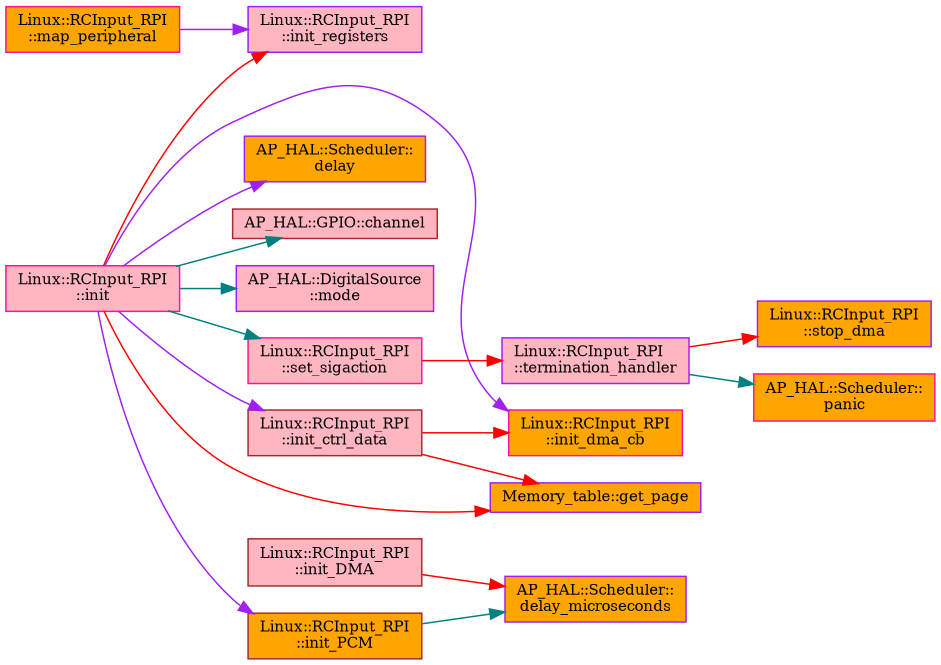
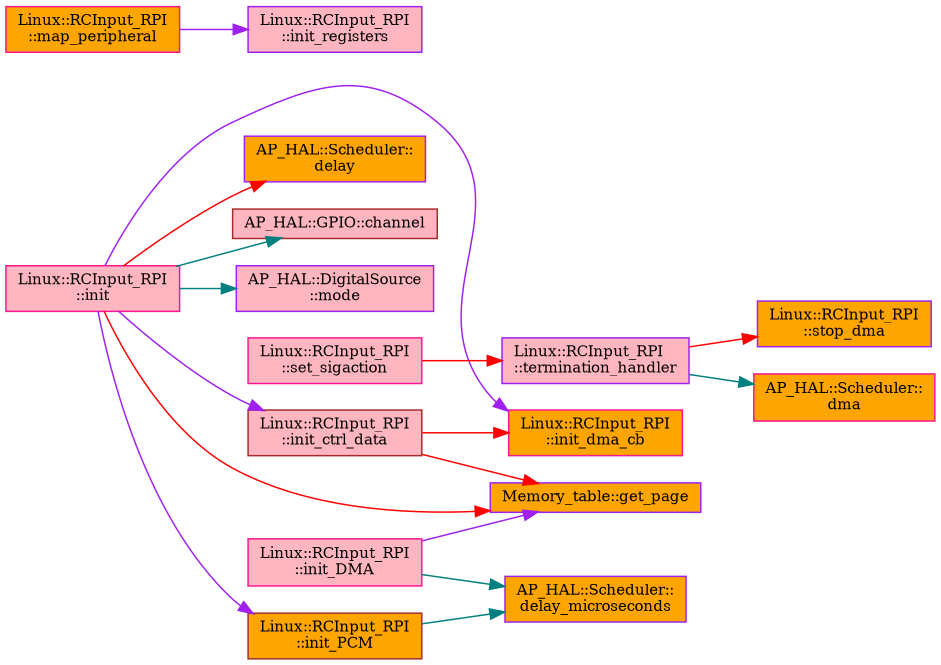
edge "Linux::RCInput_RPI ::init" -> "Linux::RCInput_RPI ::init_registers": removed
edge "Linux::RCInput_RPI ::init" -> "AP_HAL::Scheduler:: delay": color purple -> red
edge "Linux::RCInput_RPI ::init" -> "Linux::RCInput_RPI ::set_sigaction": removed
node "AP_HAL::Scheduler:: panic": label "AP_HAL::Scheduler:: panic" -> "AP_HAL::Scheduler:: dma"
edge "Linux::RCInput_RPI ::init_DMA" -> "Memory_table::get_page": added
node "Linux::RCInput_RPI ::init_DMA": color brown -> deeppink
edge "Linux::RCInput_RPI ::init_DMA" -> "AP_HAL::Scheduler:: delay_microseconds": color red -> teal
